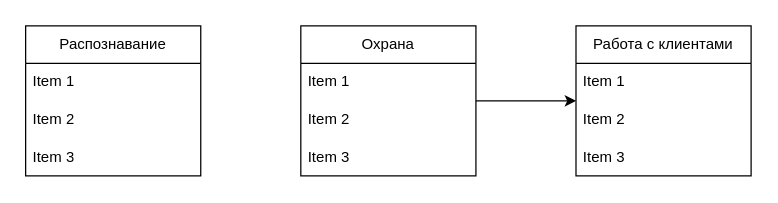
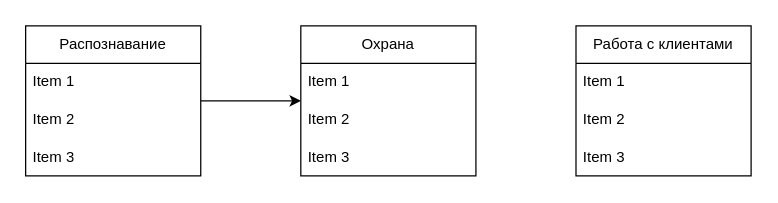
edge "Распознавание" -> "Охрана": added
edge "Охрана" -> "Работа с клиентами": removed
